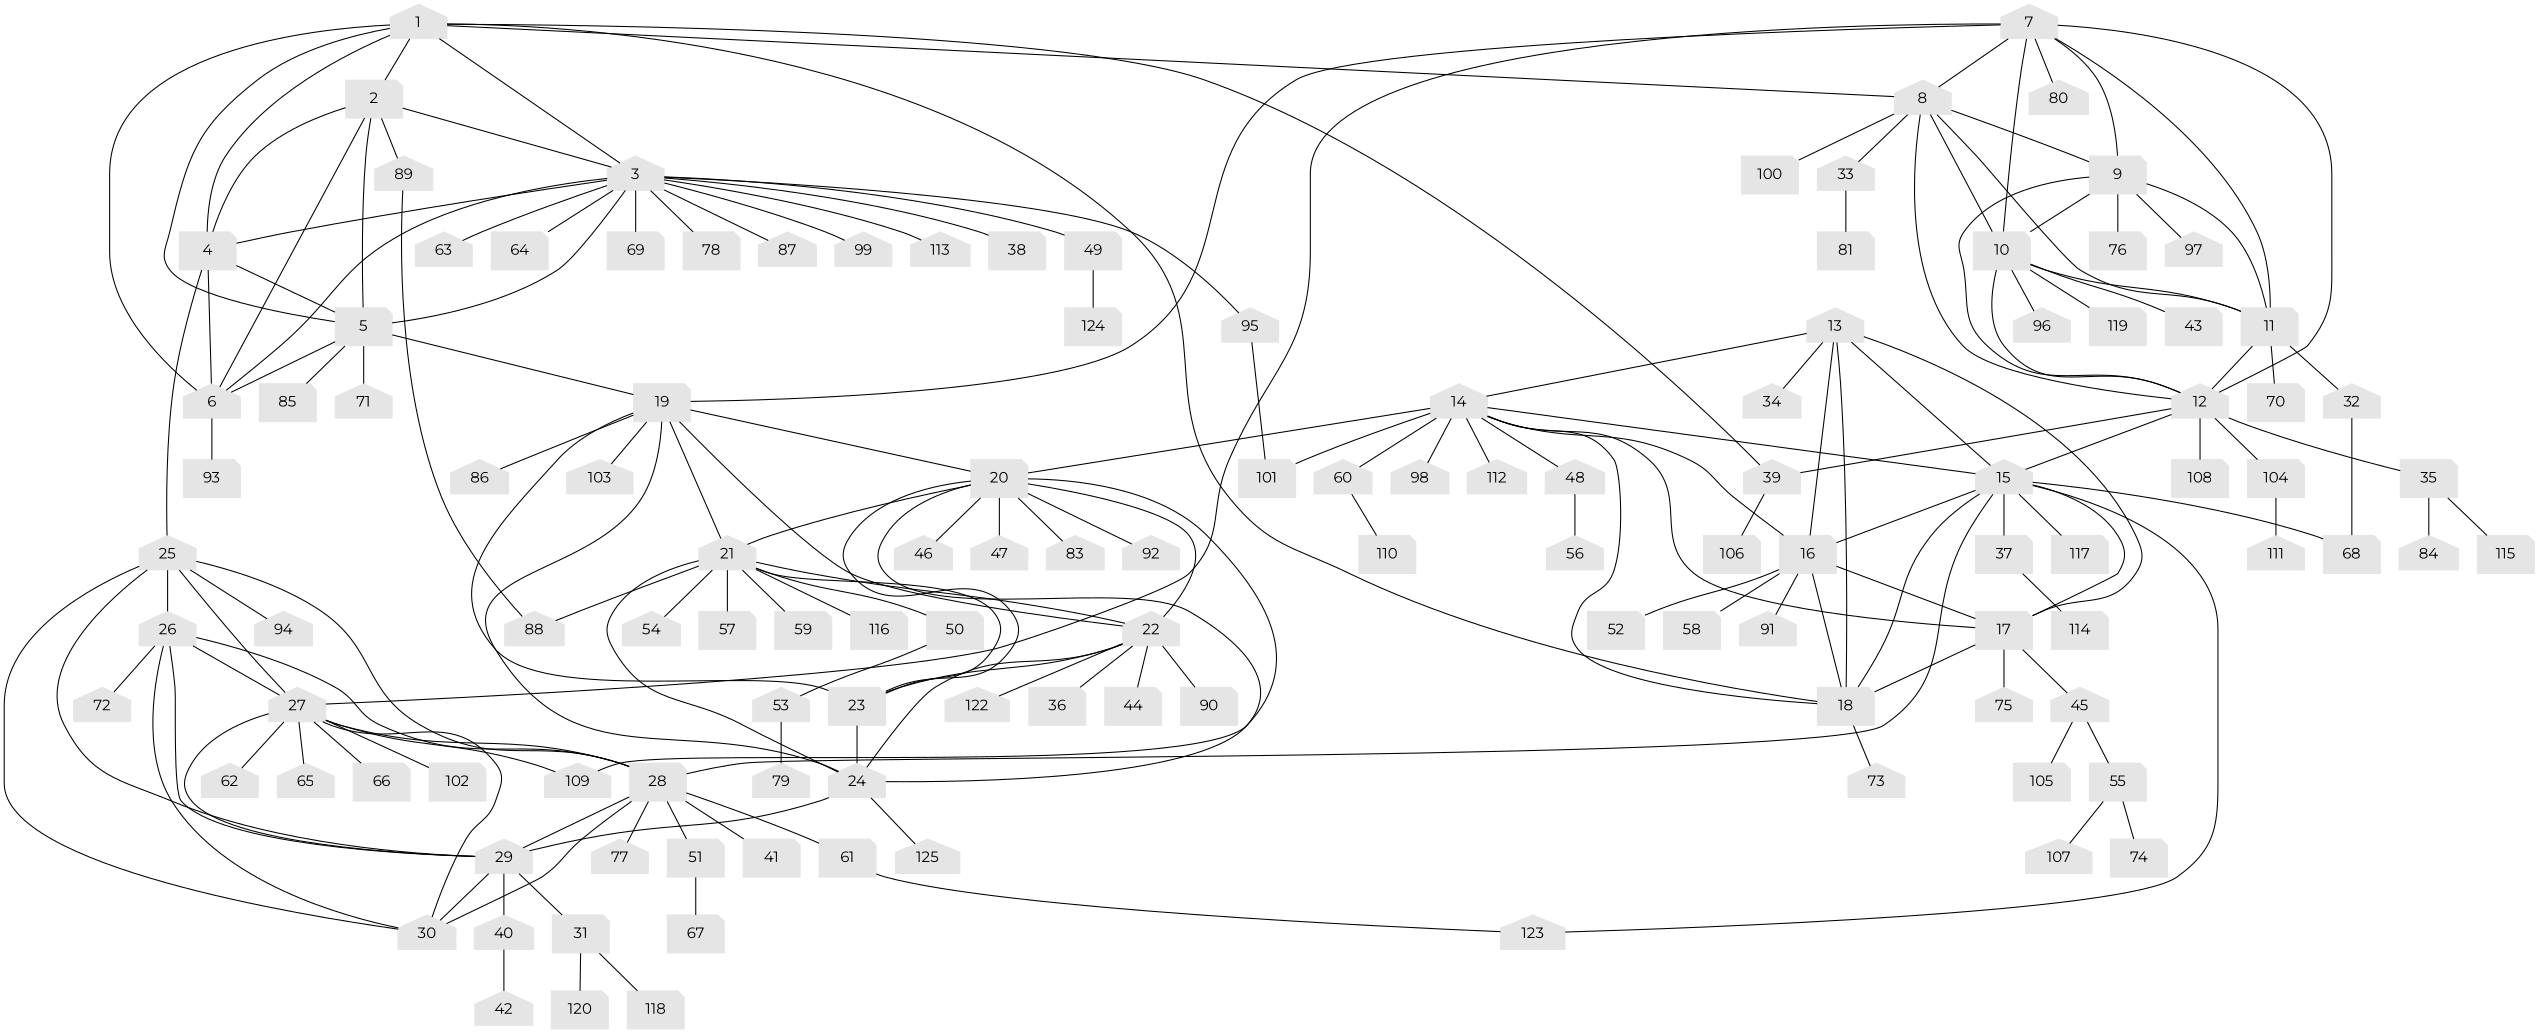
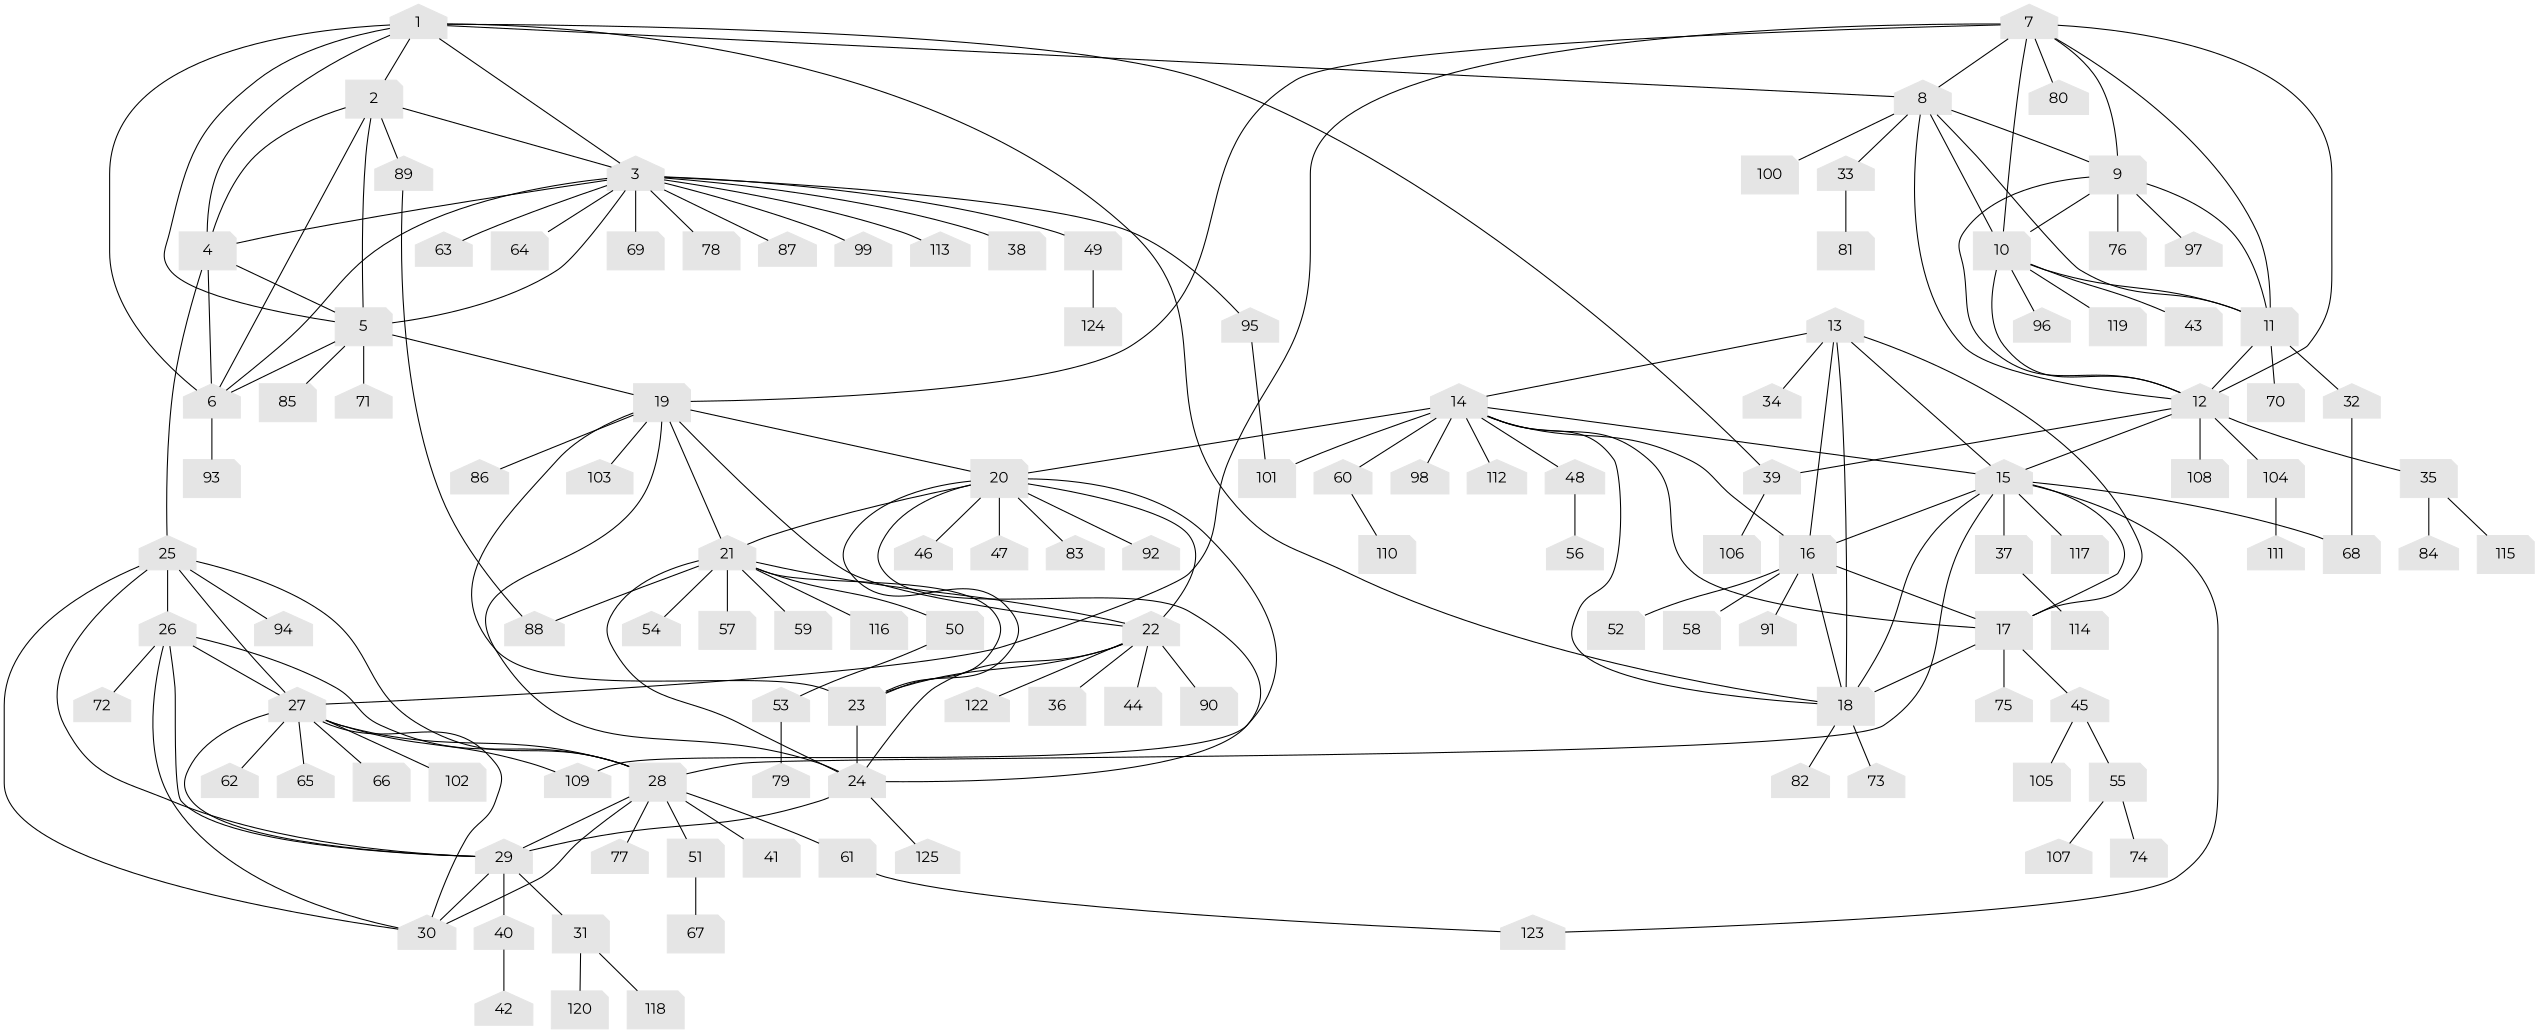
node "82": added
